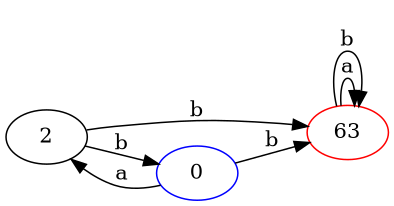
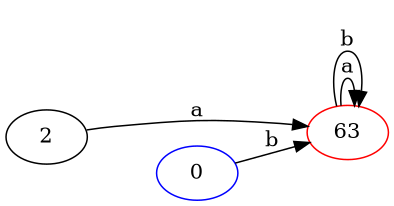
edge "2" -> "63": label "b" -> "a"
edge "2" -> "0": removed, label "b"
edge "0" -> "2": removed, label "a"
